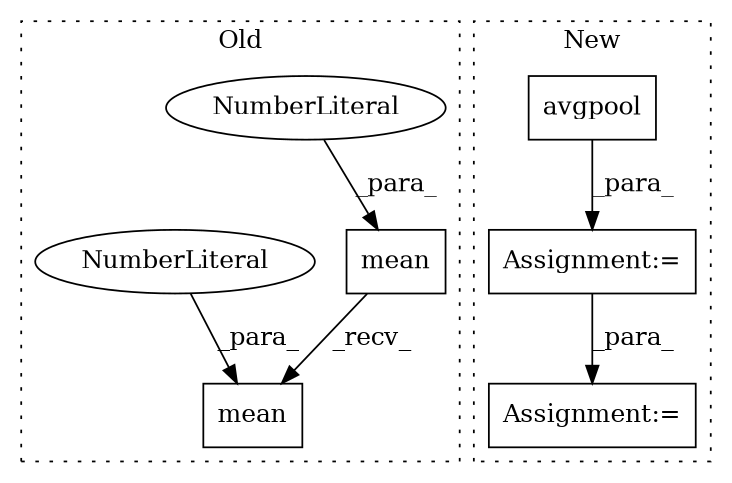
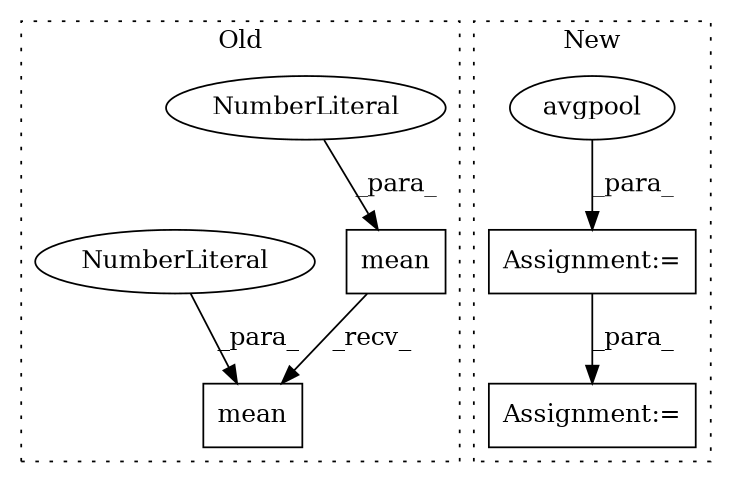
node "avgpool": shape box -> ellipse
